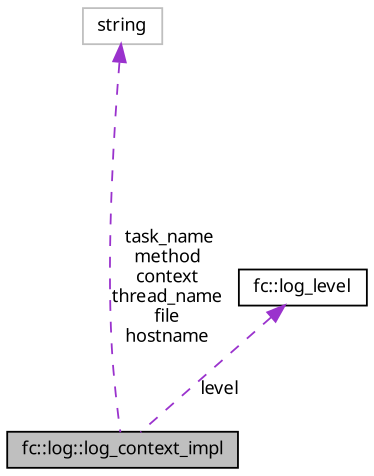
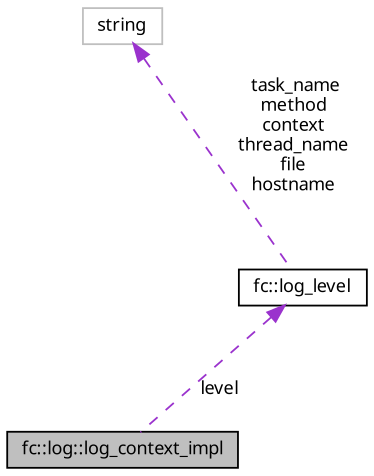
edge "fc::log::log_context_impl" -> "string": now "fc::log_level" -> "string"
